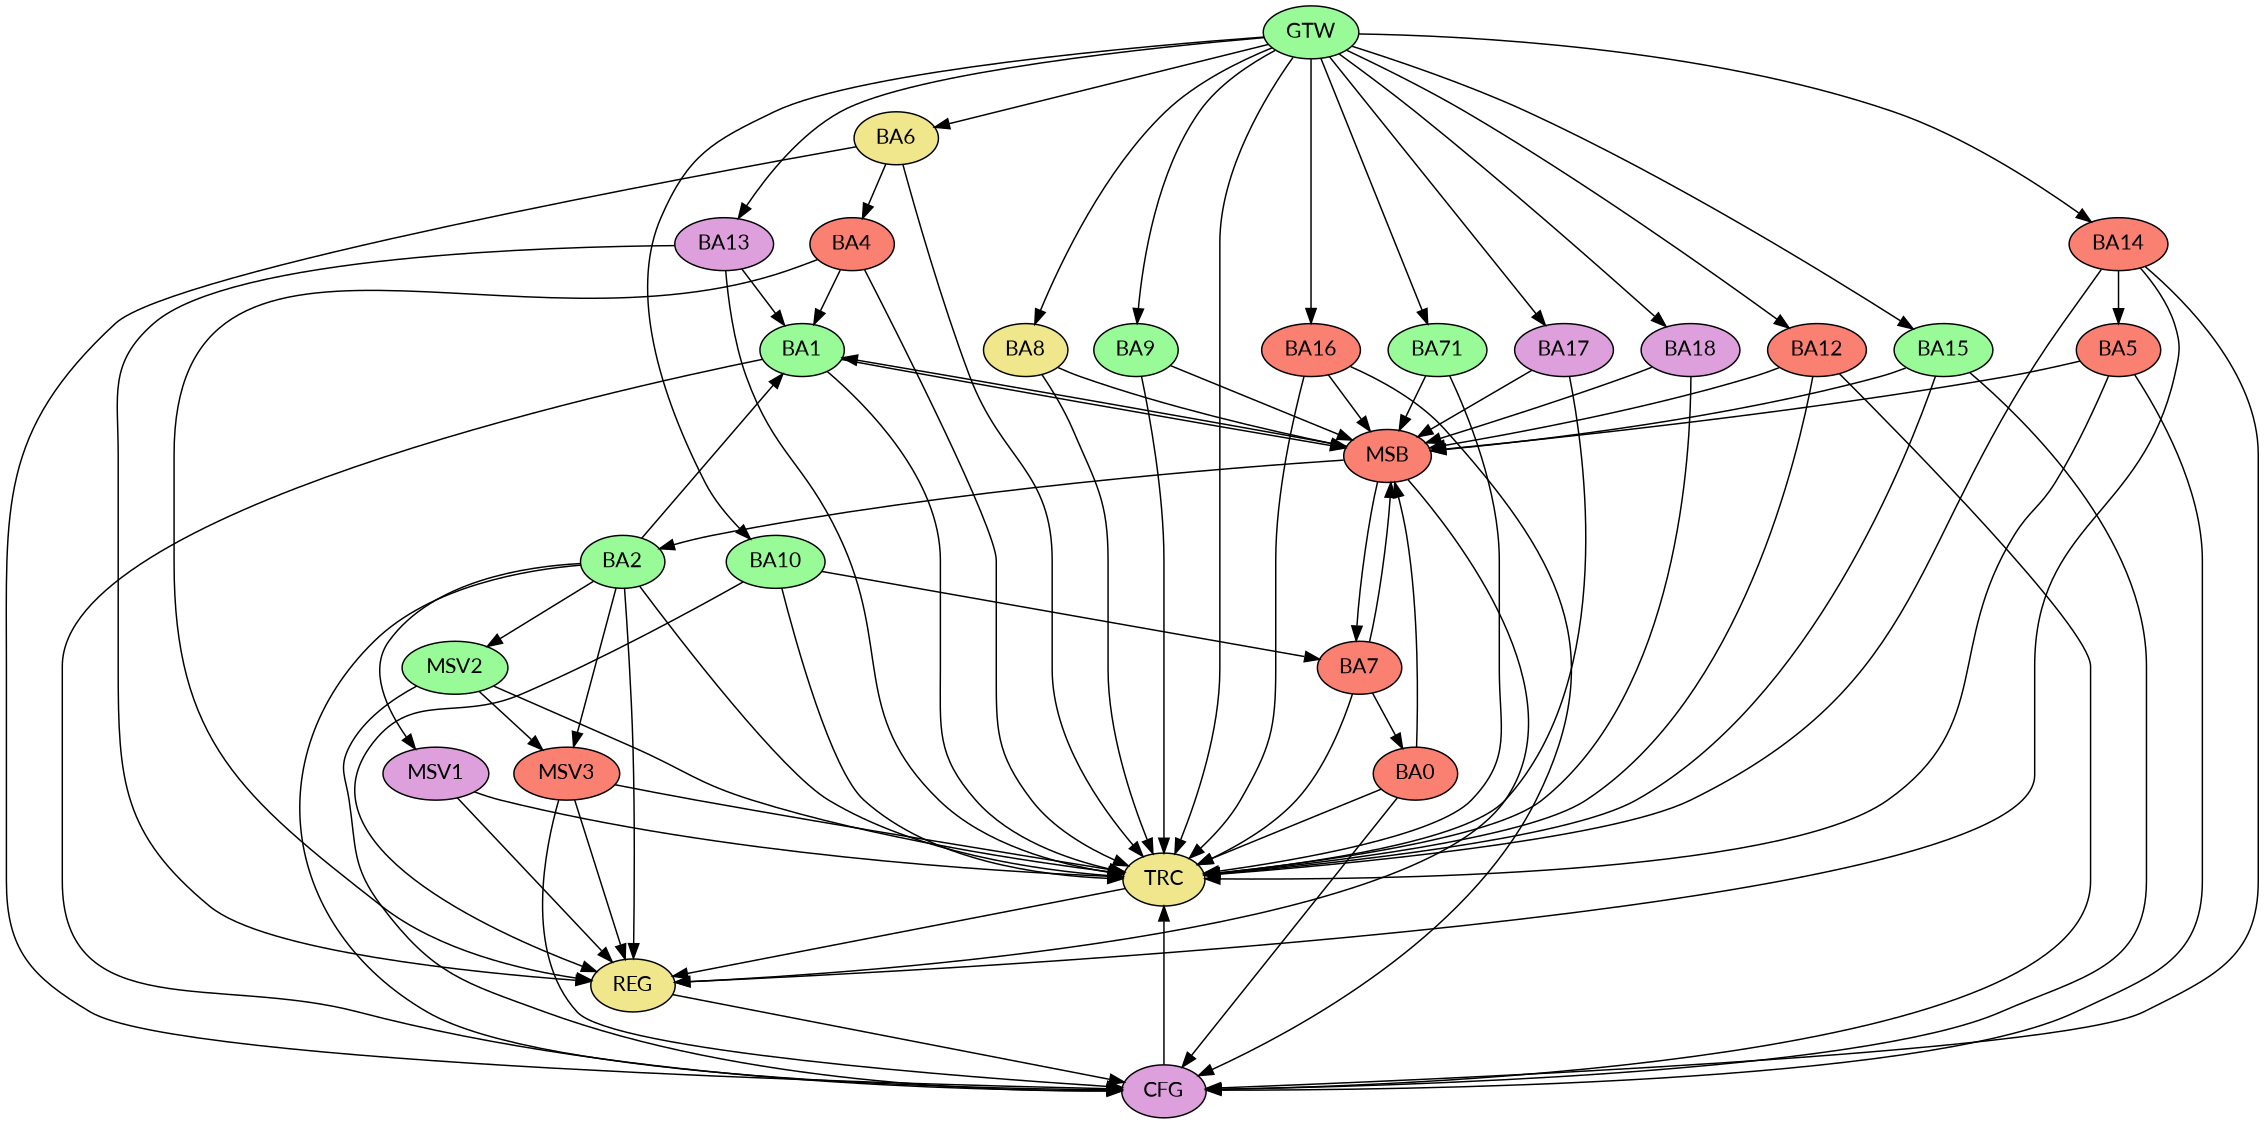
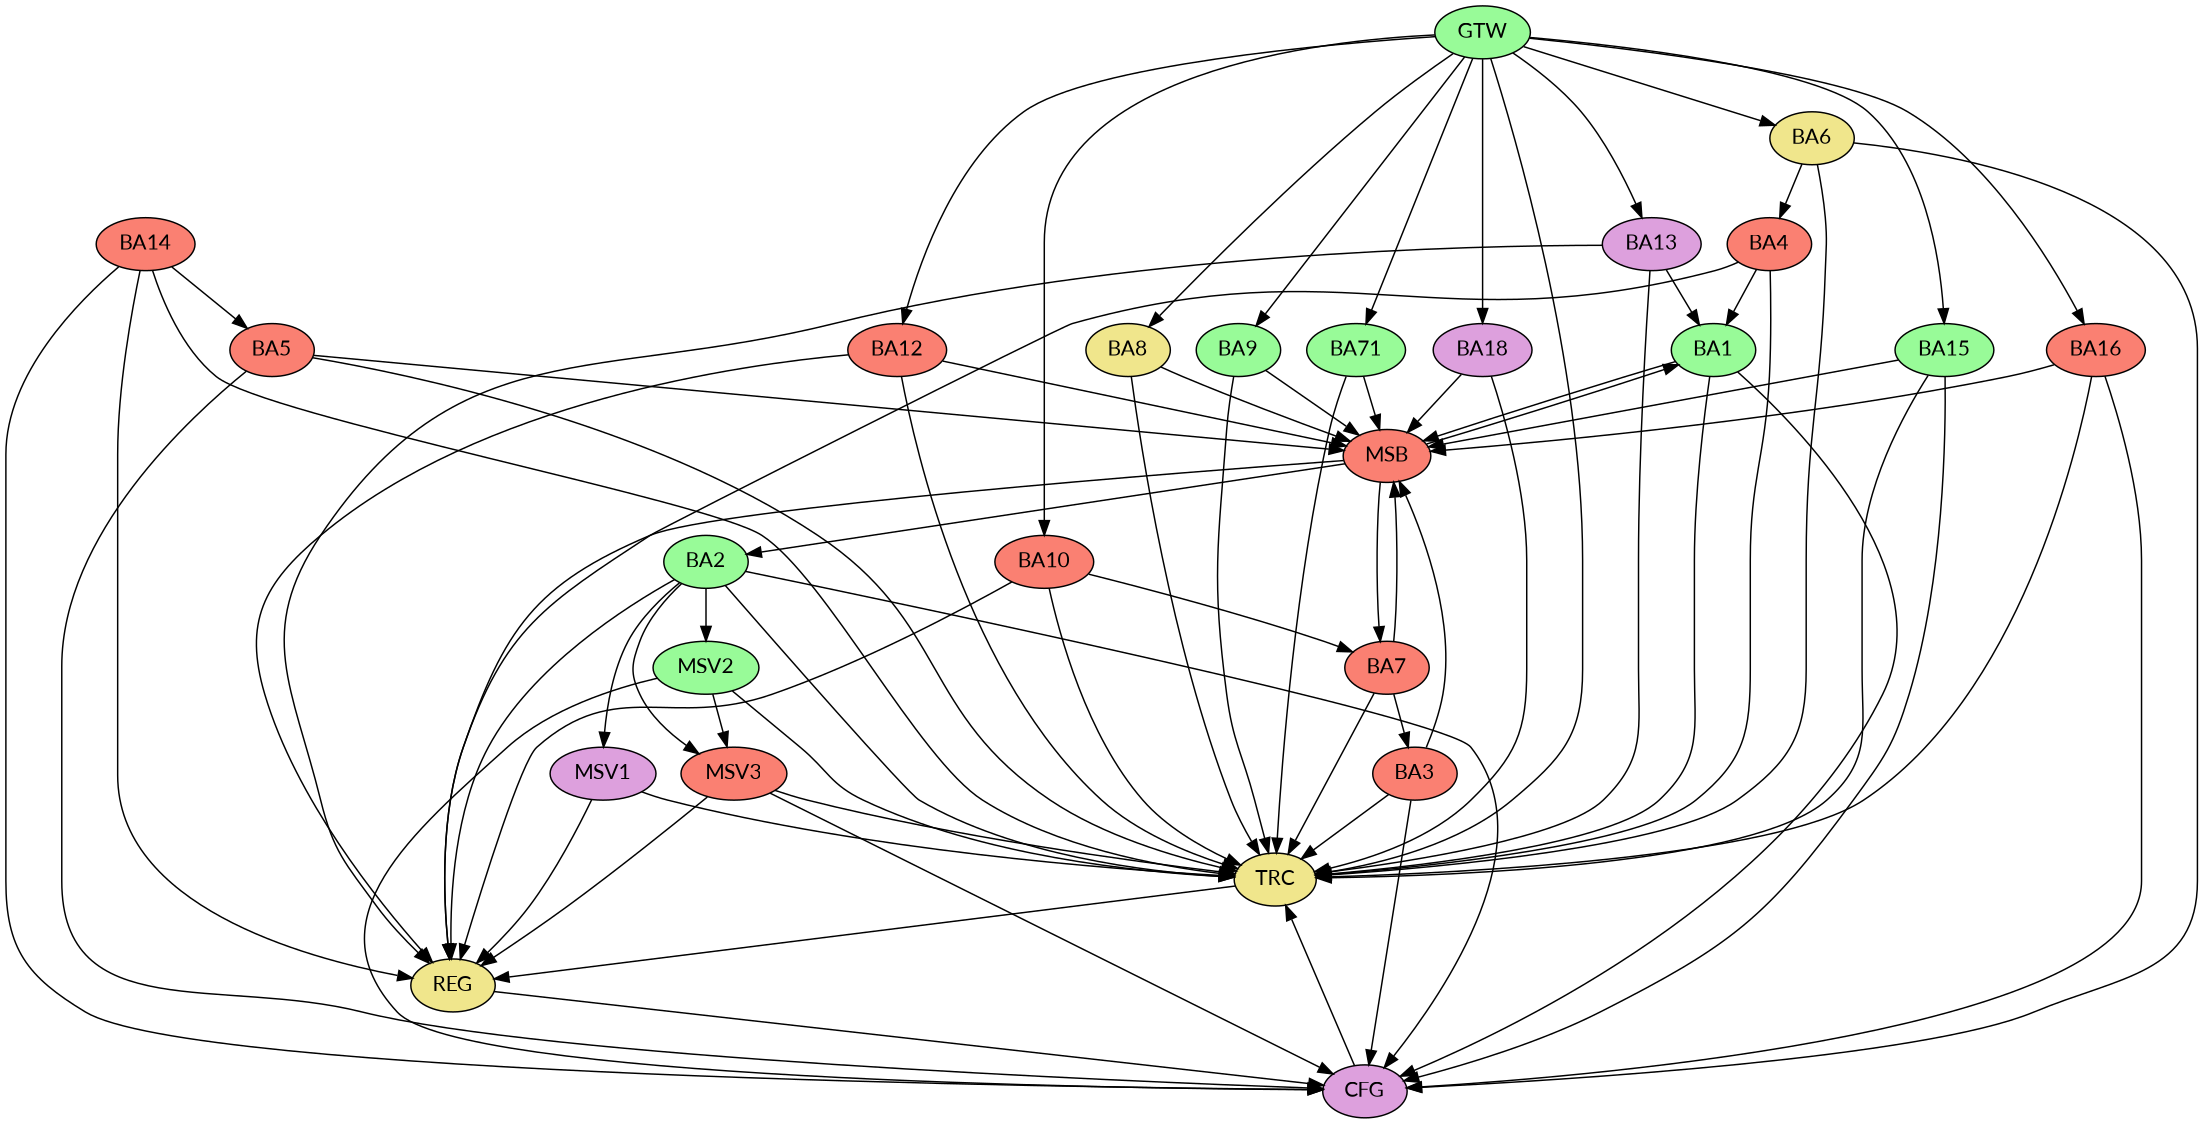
edge "GTW" -> "BA14": removed
node "BA17": removed
edge "BA2" -> "BA1": removed
node "BA10": fillcolor palegreen -> salmon
node "BA0": label "BA0" -> "BA3"
edge "BA12" -> "CFG": now "BA12" -> "REG"
